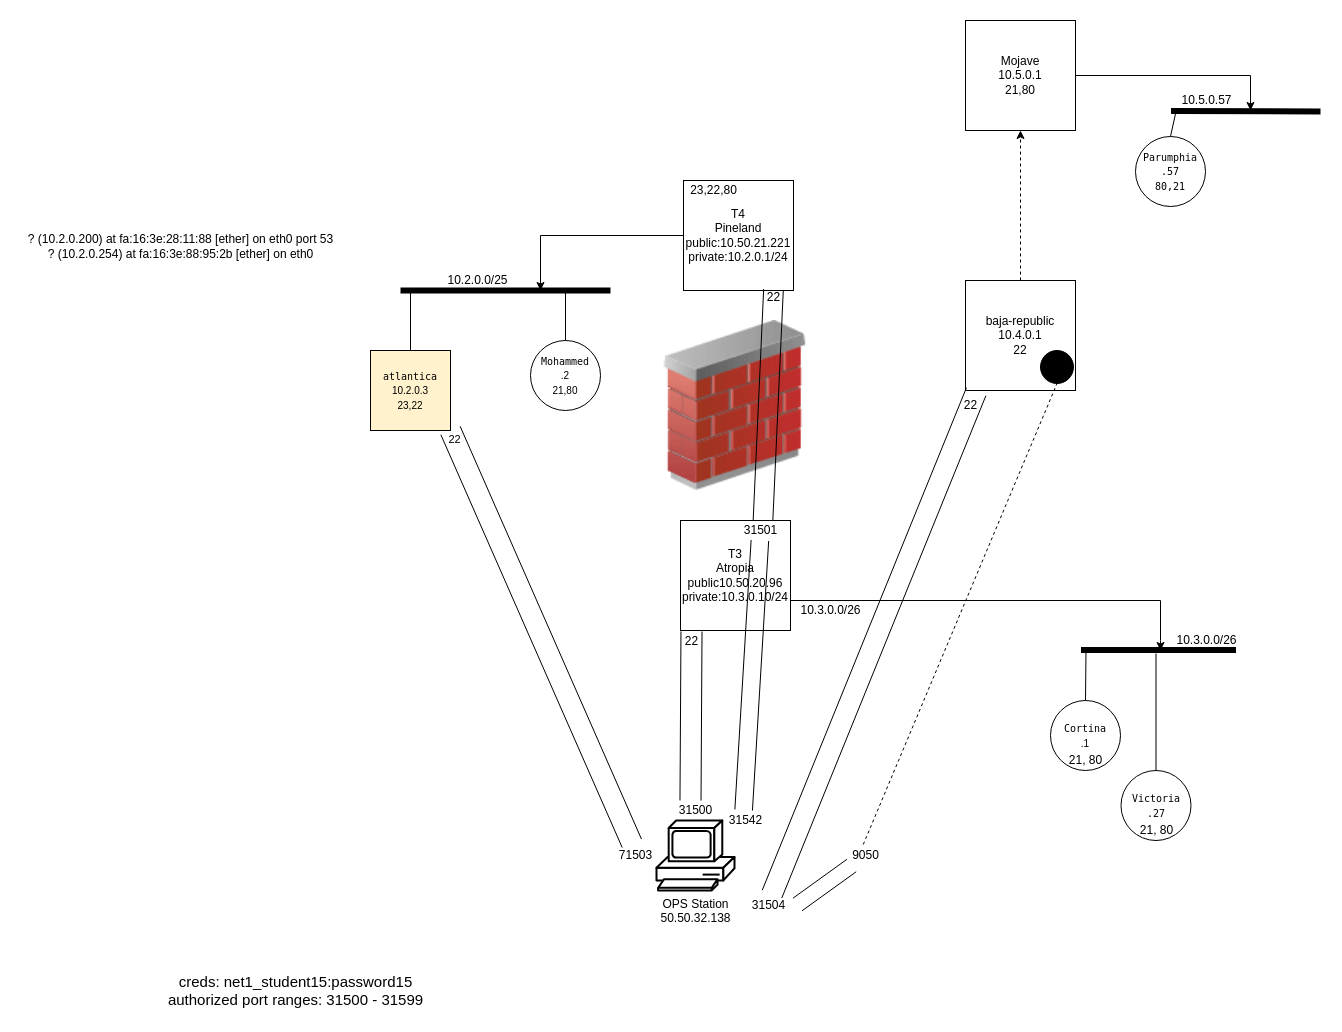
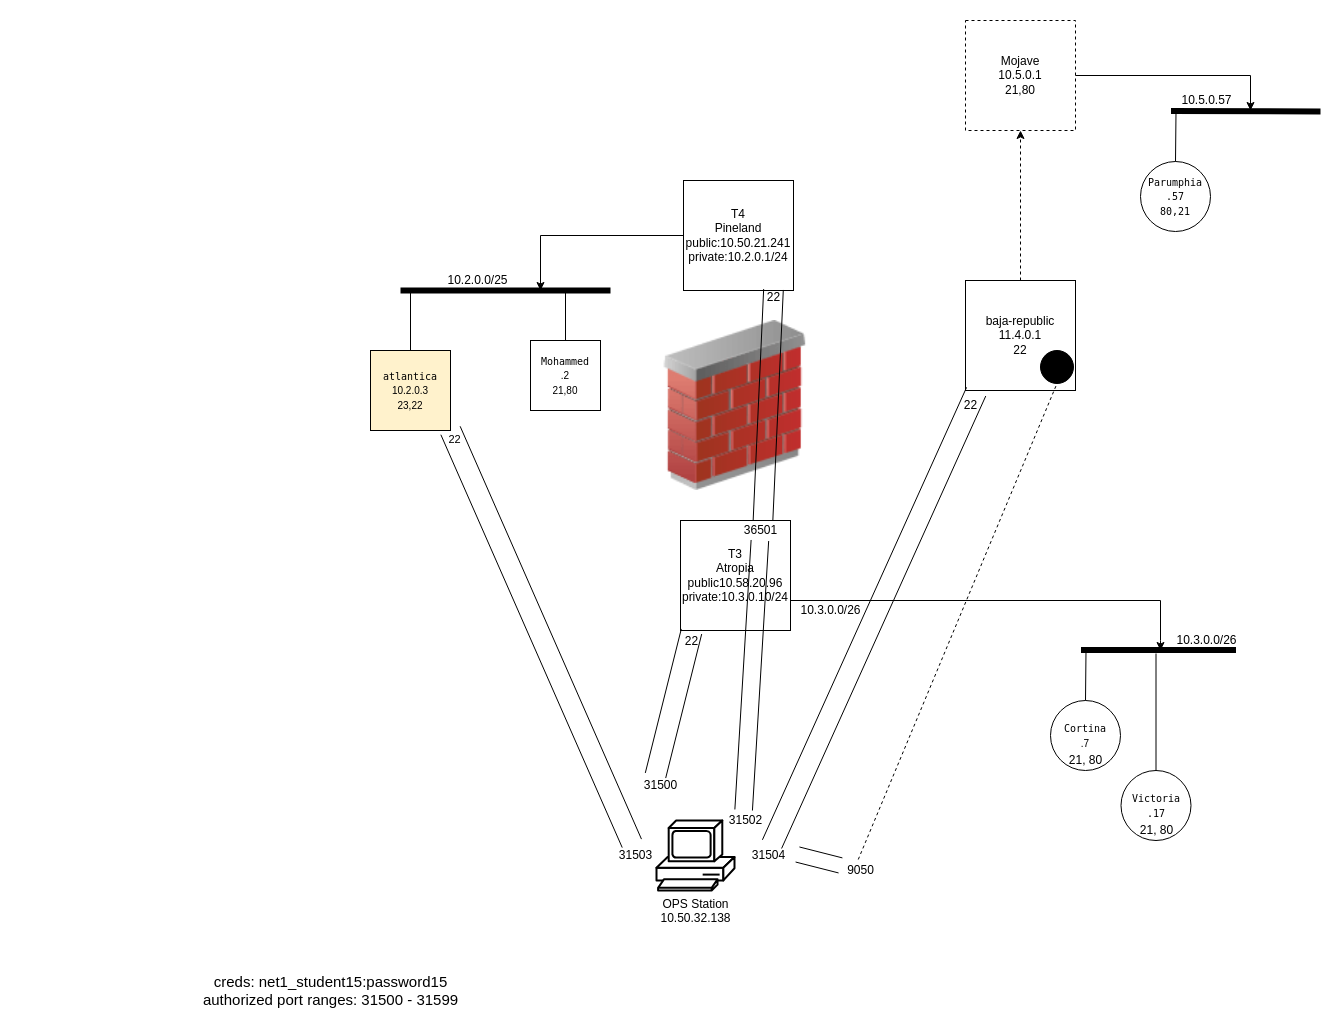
node "Mojave 10.5.0.1 21,80": style solid -> dashed
node "Parumphia .57 80,21": moved (1171, 172) -> (1176, 197)
node "23,22,80": removed
node "T4 Pineland public:10.50.21.221 private:10.2.0.1/24": label "T4 Pineland public:10.50.21.221 private:10.2.0.1/24" -> "T4 Pineland public:10.50.21.241 private:10.2.0.1/24"
node "? (10.2.0.200) at fa:16:3e:28:11:88 [ether] on eth0 port 53 ? (10.2.0.254) at fa:16:3e:88:95:2b [ether] on eth0": removed
node "baja-republic 10.4.0.1 22": label "baja-republic 10.4.0.1 22" -> "baja-republic 11.4.0.1 22"
node "Mohammed .2 21,80": shape ellipse -> rectangle
node "31501": label "31501" -> "36501"
node "T3 Atropia public10.50.20.96 private:10.3.0.10/24": label "T3 Atropia public10.50.20.96 private:10.3.0.10/24" -> "T3 Atropia public10.58.20.96 private:10.3.0.10/24"
node "Cortina.1": label "Cortina.1" -> "Cortina.7"
node "Victoria.27": label "Victoria.27" -> "Victoria.17"
node "31500": moved (696, 811) -> (661, 786)
node "31542": label "31542" -> "31502"
node "71503": label "71503" -> "31503"
node "9050": moved (866, 856) -> (861, 871)
node "31504": moved (769, 906) -> (769, 856)
node "OPS Station 50.50.32.138": label "OPS Station 50.50.32.138" -> "OPS Station 10.50.32.138"
node "creds: net1_student15:password15 authorized port ranges: 31500 - 31599": moved (296, 991) -> (331, 991)
